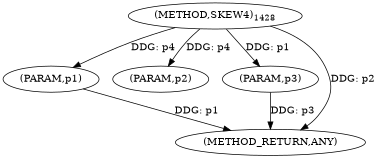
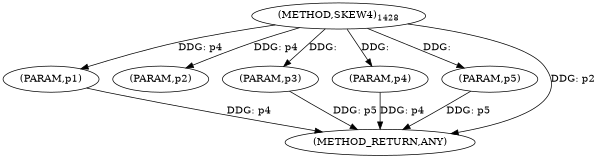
edge "(METHOD,SKEW4)" -> "(PARAM,p3)": label "DDG: p1" -> "DDG: "
node "(PARAM,p4)": added
node "(PARAM,p5)": added
edge "(PARAM,p1)" -> "(METHOD_RETURN,ANY)": label "DDG: p1" -> "DDG: p4"
edge "(PARAM,p3)" -> "(METHOD_RETURN,ANY)": label "DDG: p3" -> "DDG: p5"
